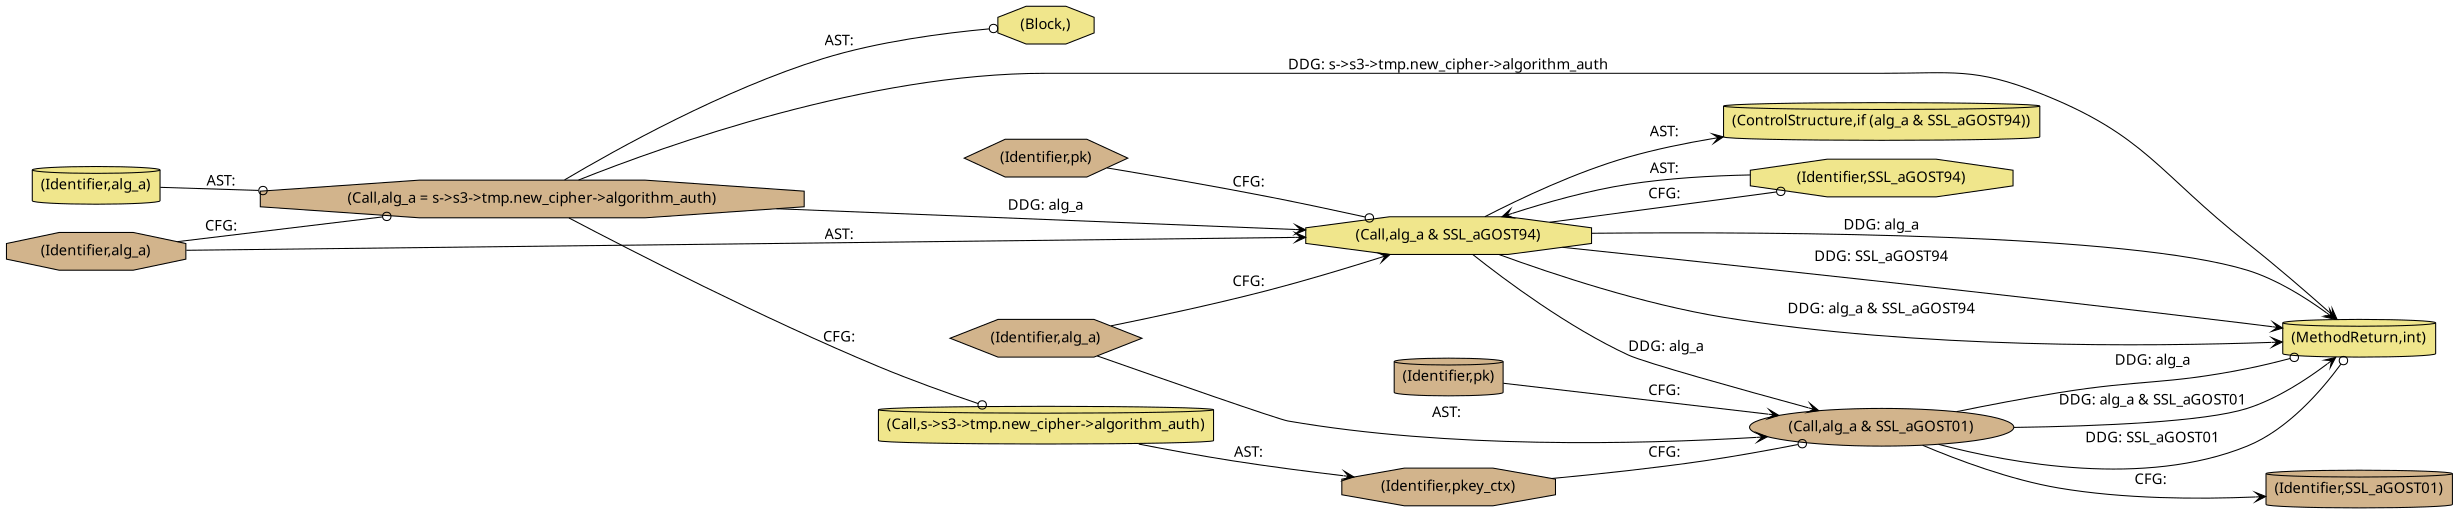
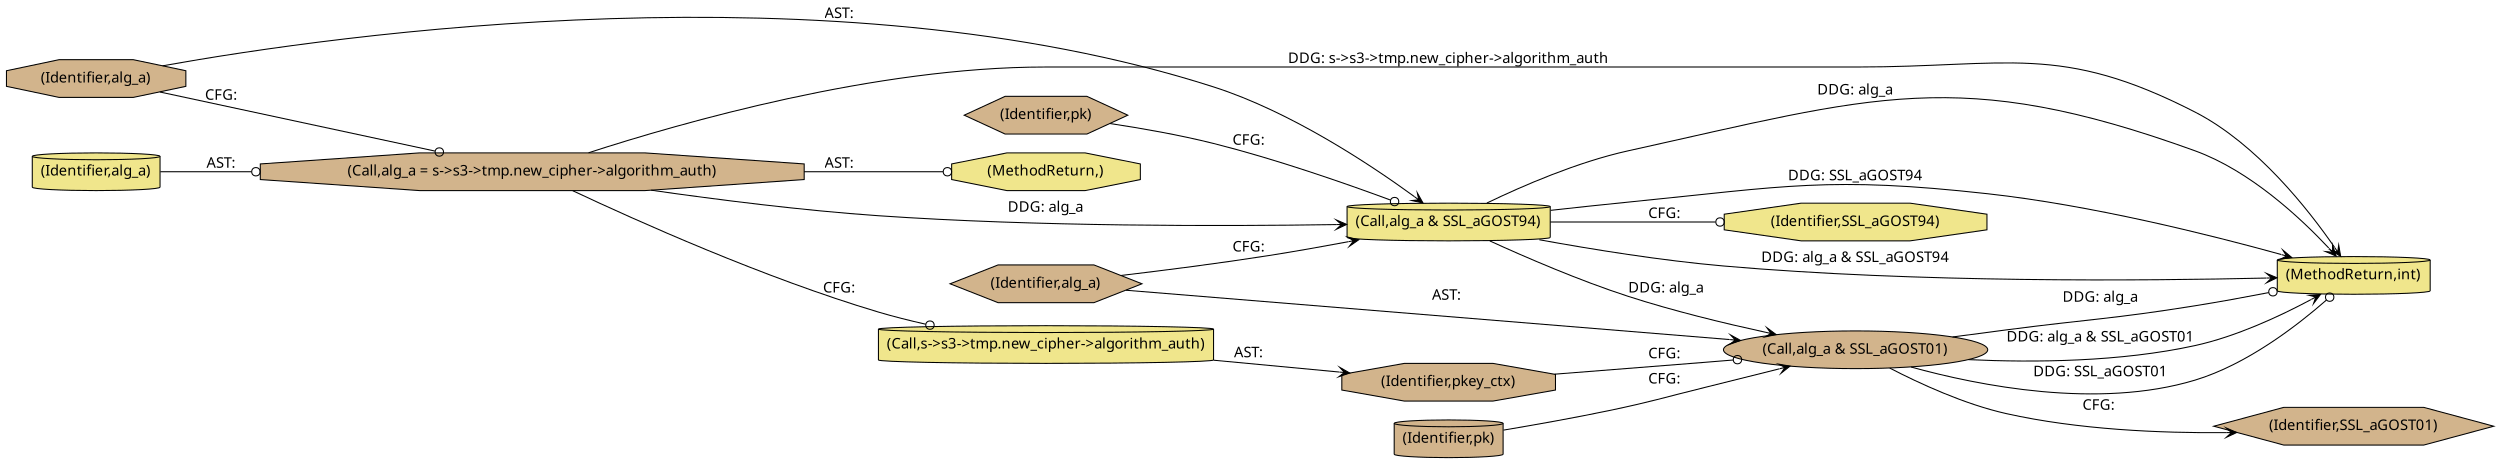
node "(Block,)": label "(Block,)" -> "(MethodReturn,)"
node "(ControlStructure,if (alg_a & SSL_aGOST94))": removed
edge "(Identifier,SSL_aGOST94)" -> "(Call,alg_a & SSL_aGOST94)": removed, label "AST:"
node "(Call,alg_a & SSL_aGOST94)": shape octagon -> cylinder
node "(Identifier,SSL_aGOST01)": shape cylinder -> hexagon
